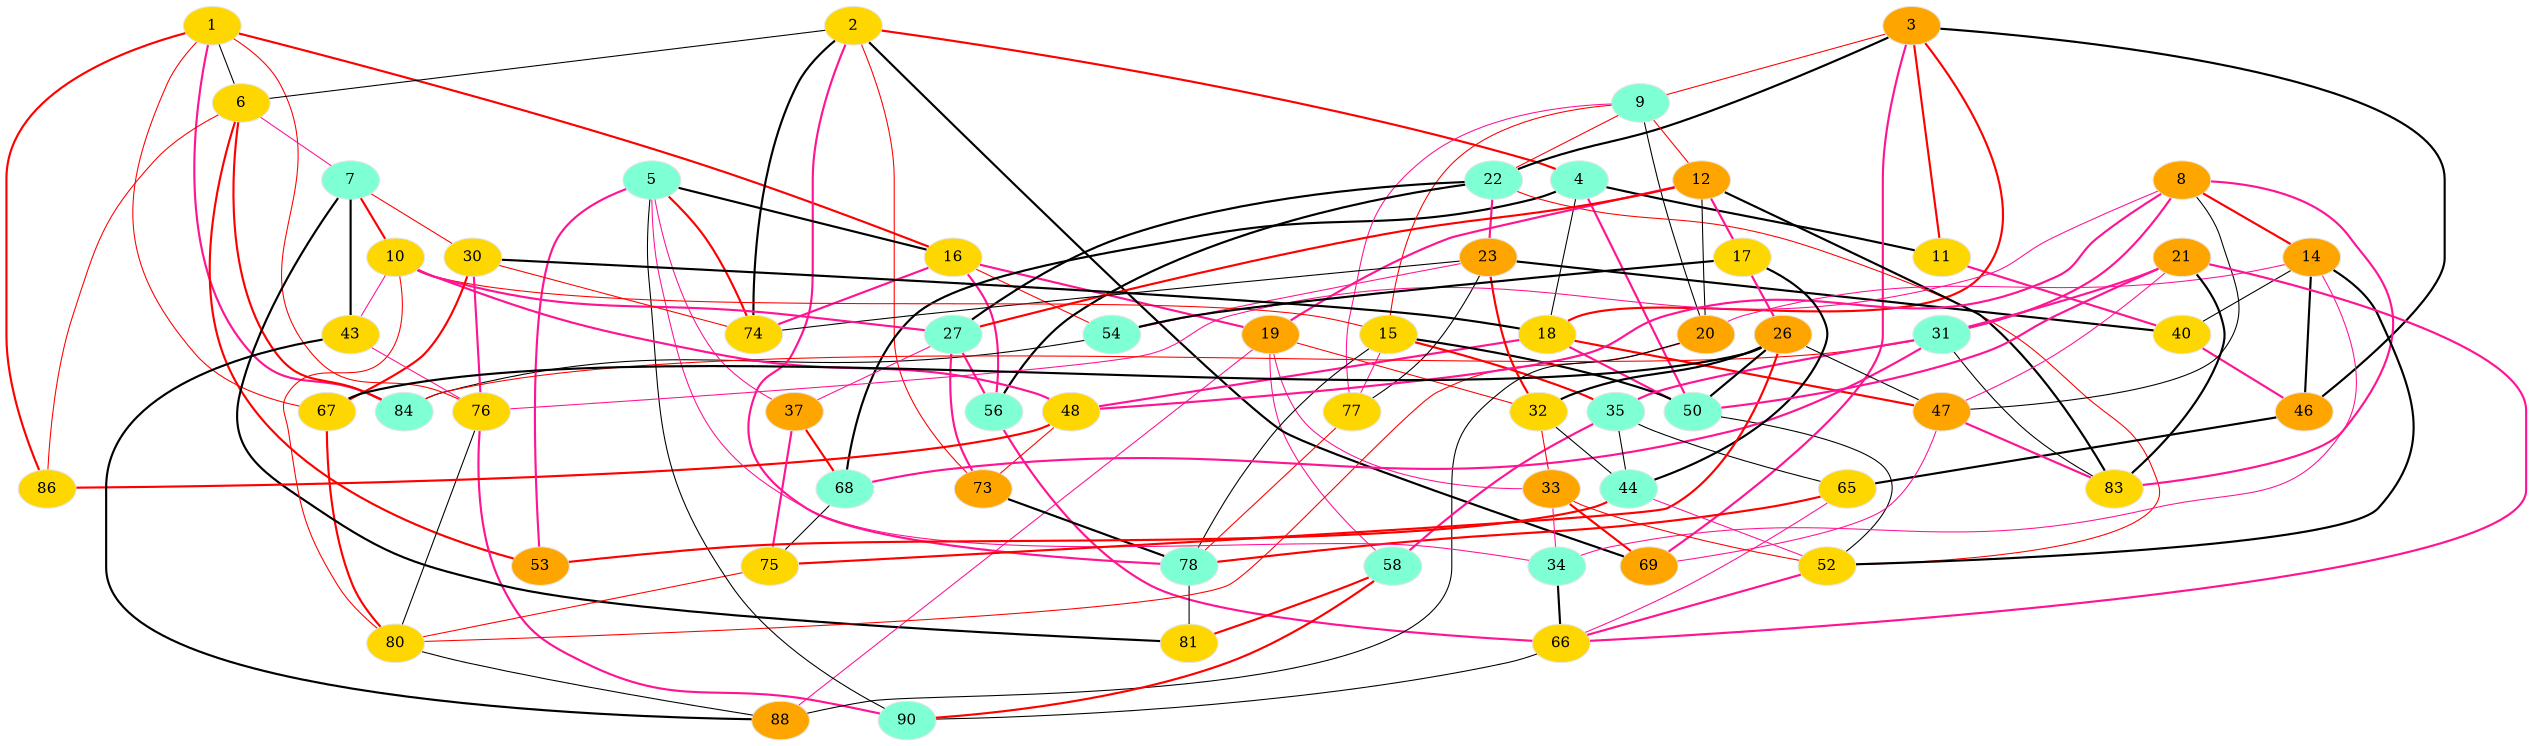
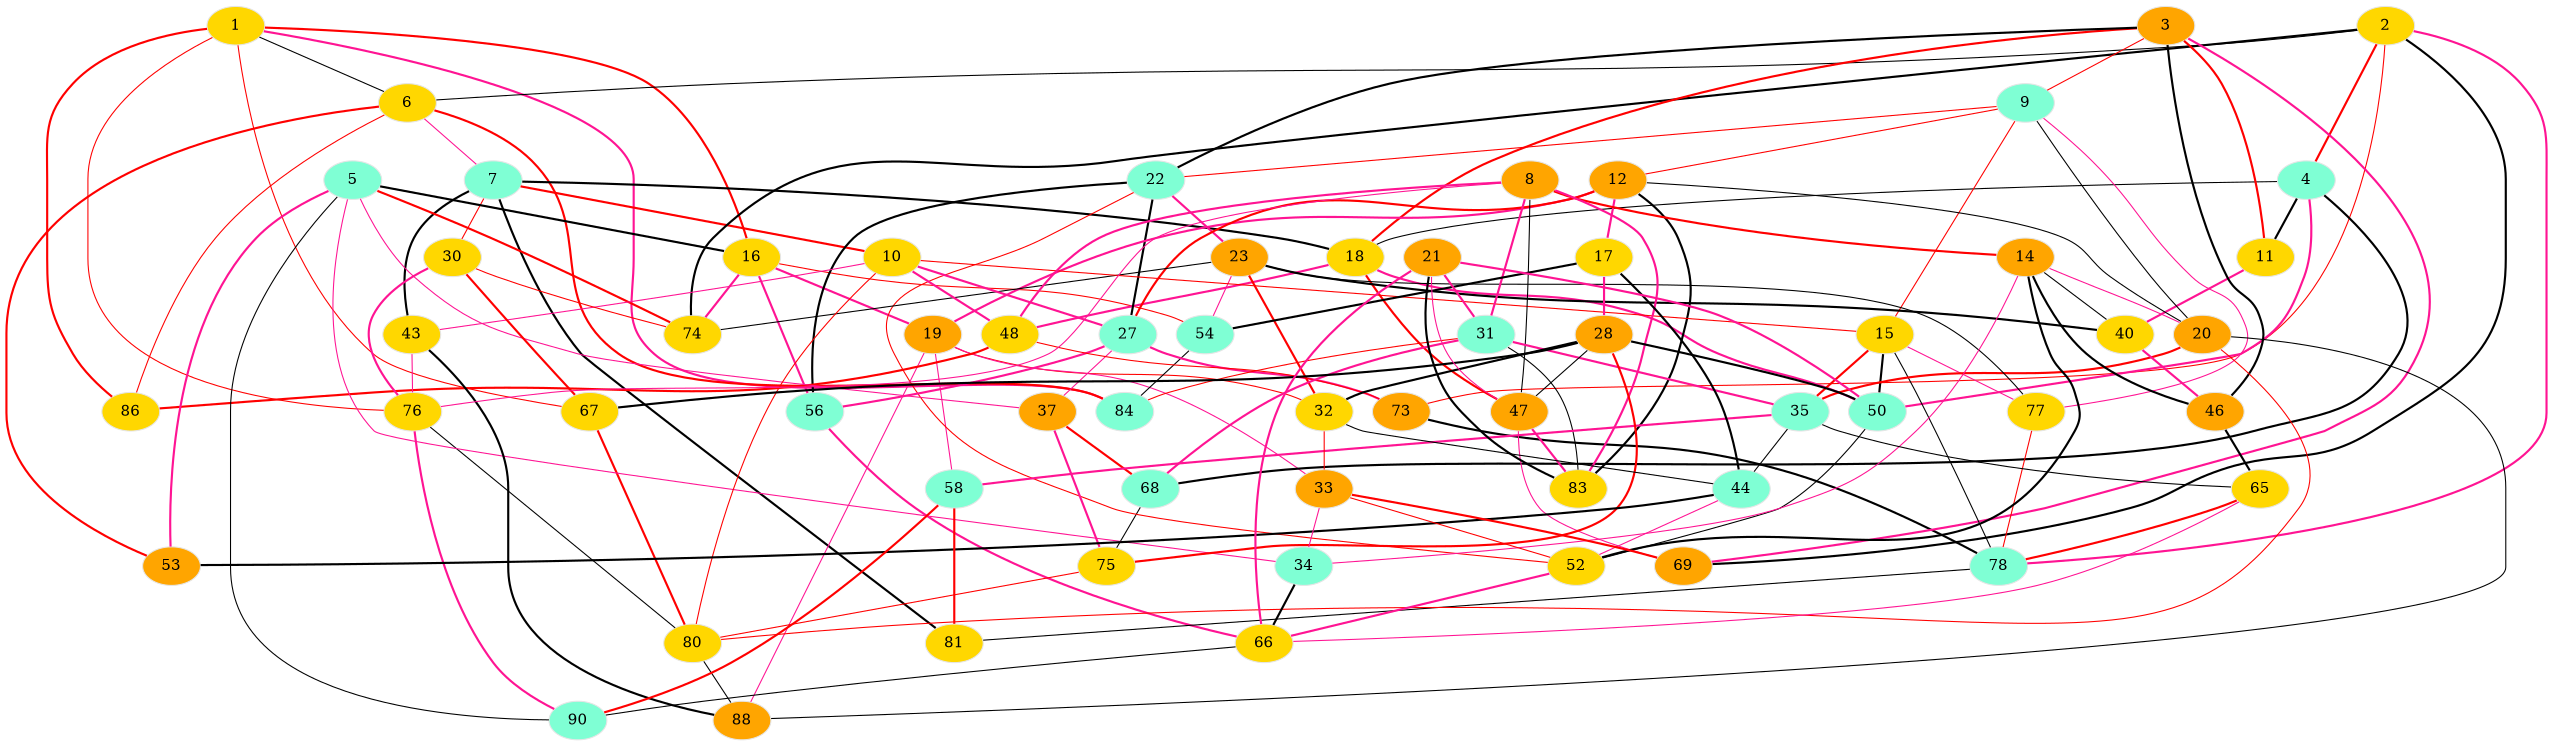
edge "30" -- "18": now "7" -- "18"
node "26": label "26" -> "28"
edge "20" -- "35": added
edge "44" -- "53": color red -> black
